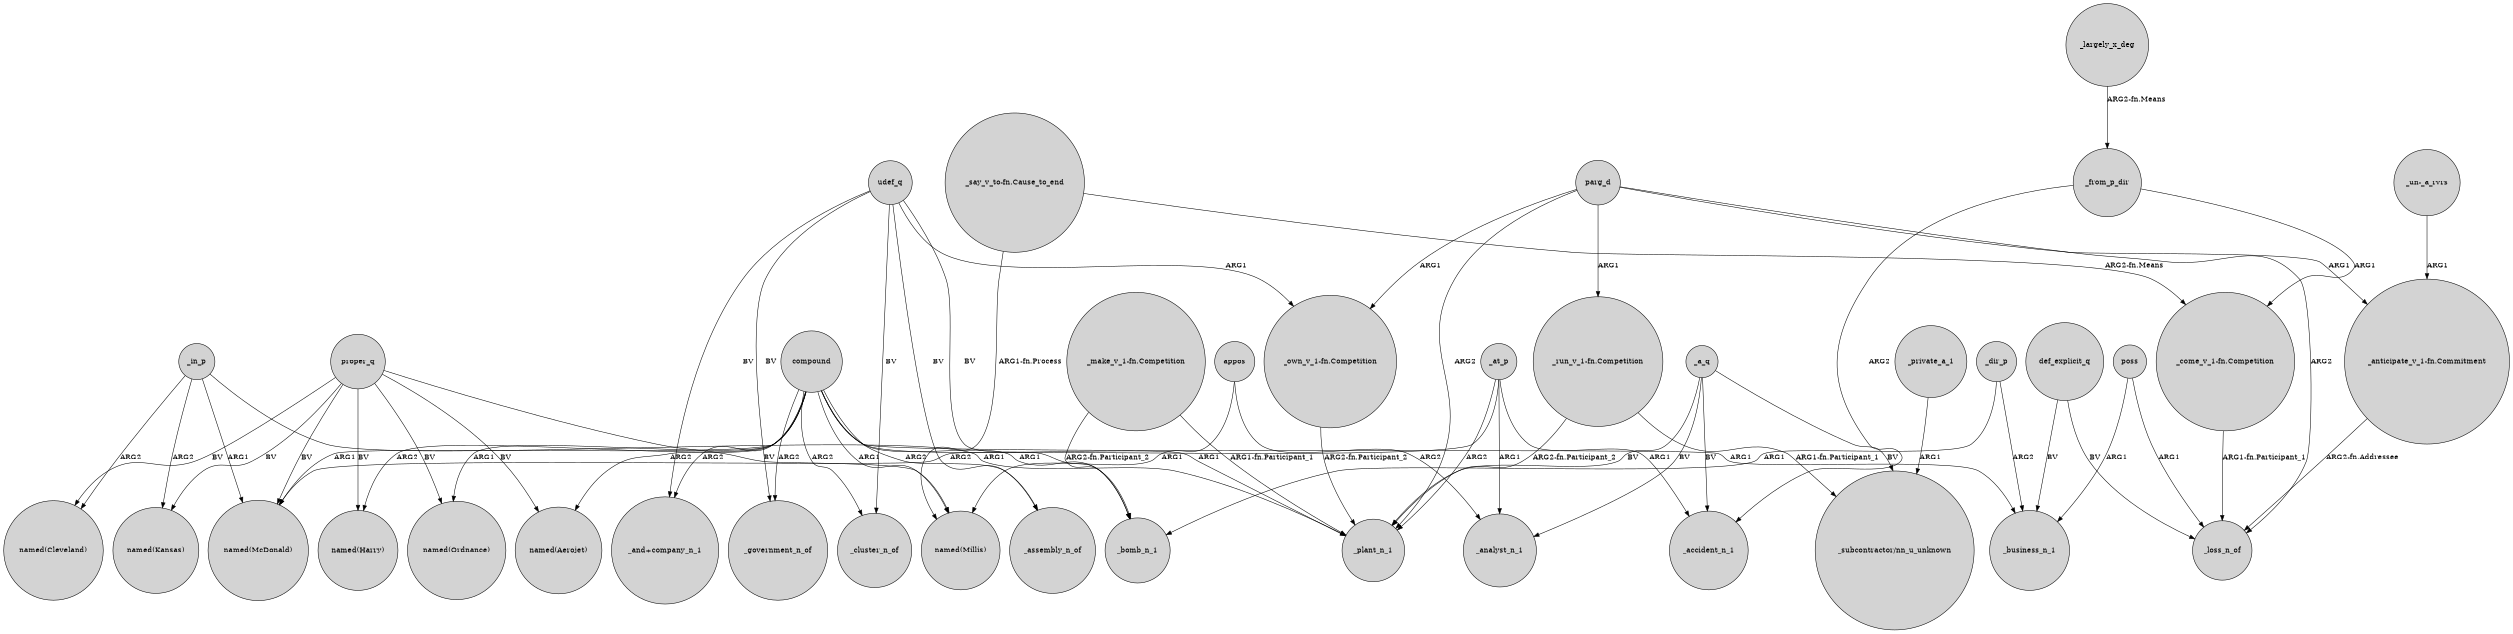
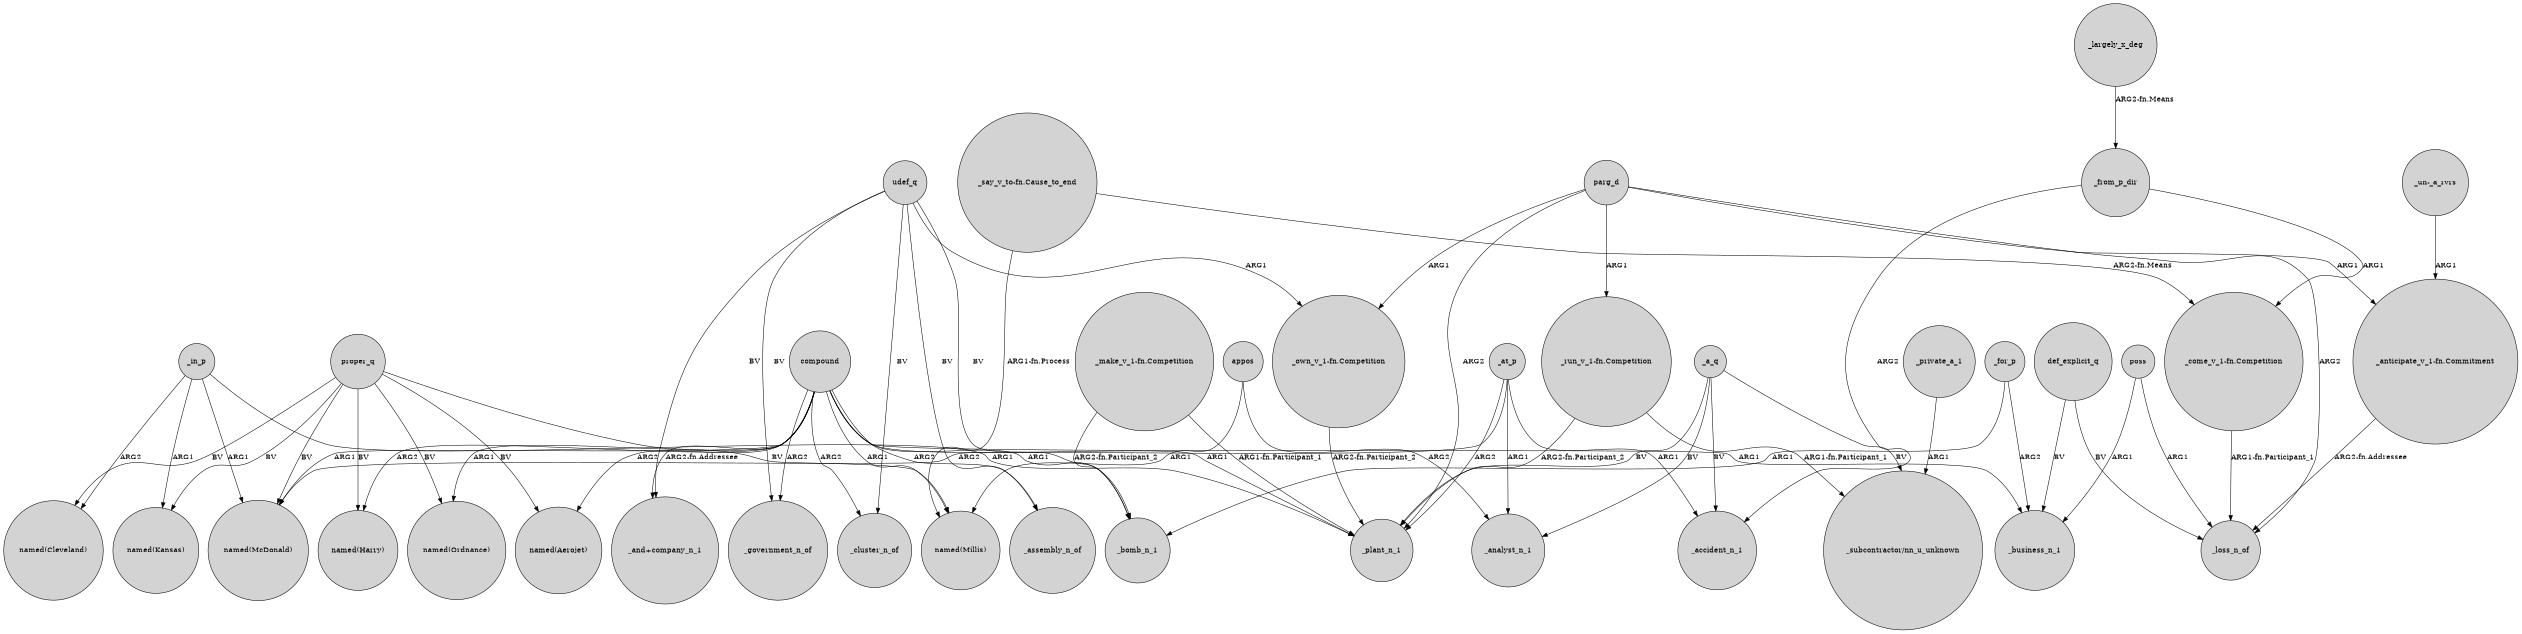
node "_dir_p": label "_dir_p" -> "_for_p"
edge "_in_p" -> "named(Kansas)": label "ARG2" -> "ARG1"
edge "compound" -> "_and+company_n_1": label "ARG2" -> "ARG2-fn.Addressee"
